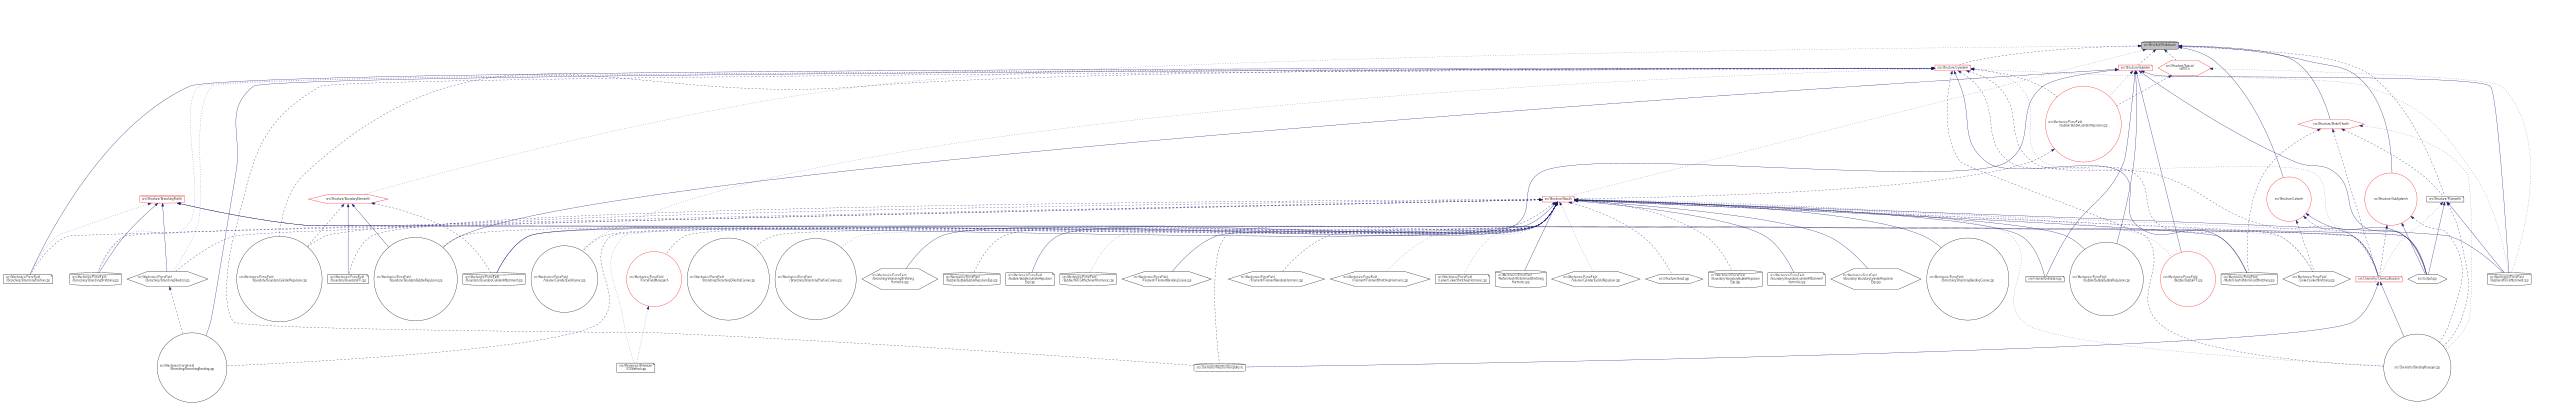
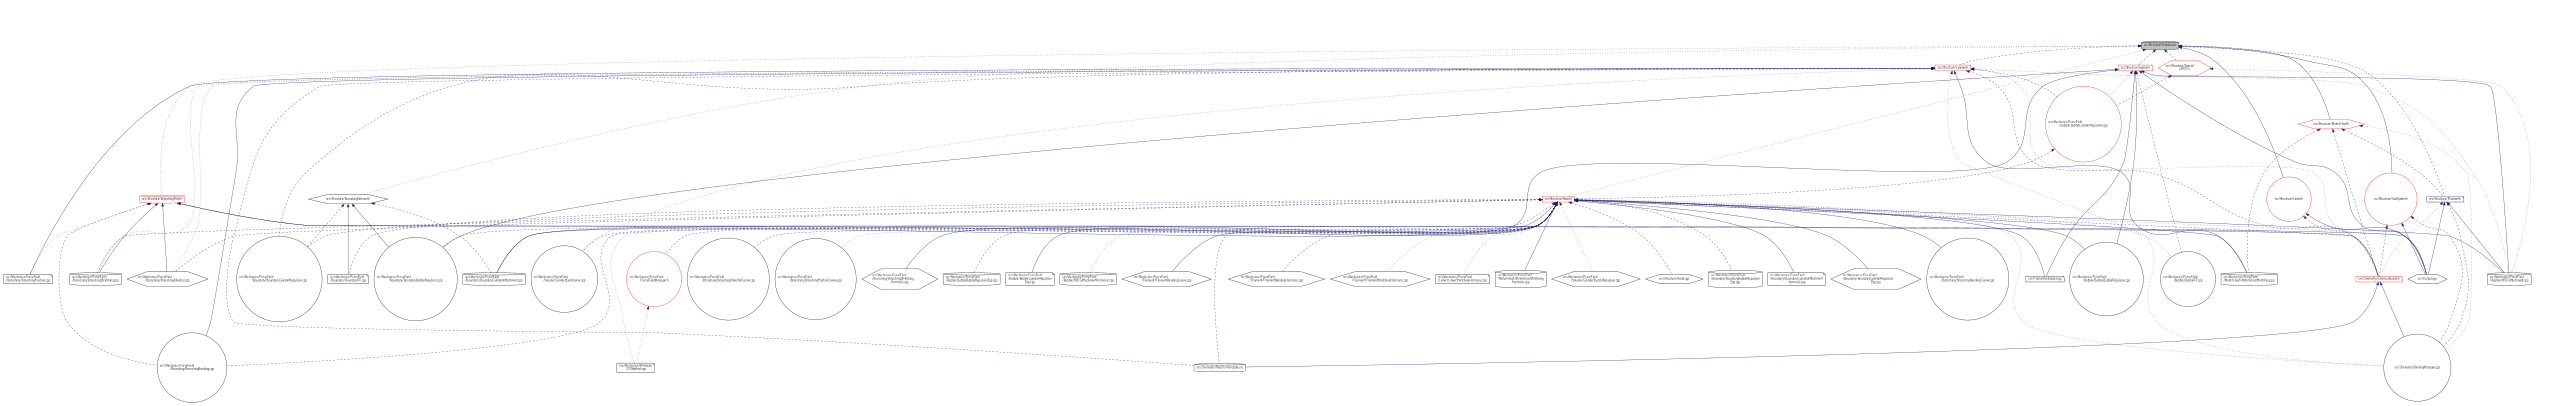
edge "src/Structure/BranchingPoint.h" -> "src/Structure/Database.h": added
edge "src/Mechanics/ForceField /Bubble/BubbleFF.cpp" -> "src/Structure/Bubble.h": style solid -> dashed
node "src/Structure/BoundaryElement.h": color red -> black
edge "src/Mechanics/ForceField /Branching/BranchingPosition.cpp" -> "src/Structure/Bead.h": removed
edge "src/Chemistry/BindingManager.cpp" -> "src/Structure/Cylinder.h": style dashed -> dotted
node "src/Mechanics/ForceField /Bubble/BubbleFF.cpp": color red -> black
node "src/Mechanics/ForceField /Linker/LinkerStretching.cpp": removed
edge "src/Mechanics/ForceField /Branching/BranchingBending.cpp" -> "src/Mechanics/ForceField /Branching/BranchingDihedral.cpp": now "src/Mechanics/ForceField /Branching/BranchingBending.cpp" -> "src/Structure/BranchingPoint.h"
